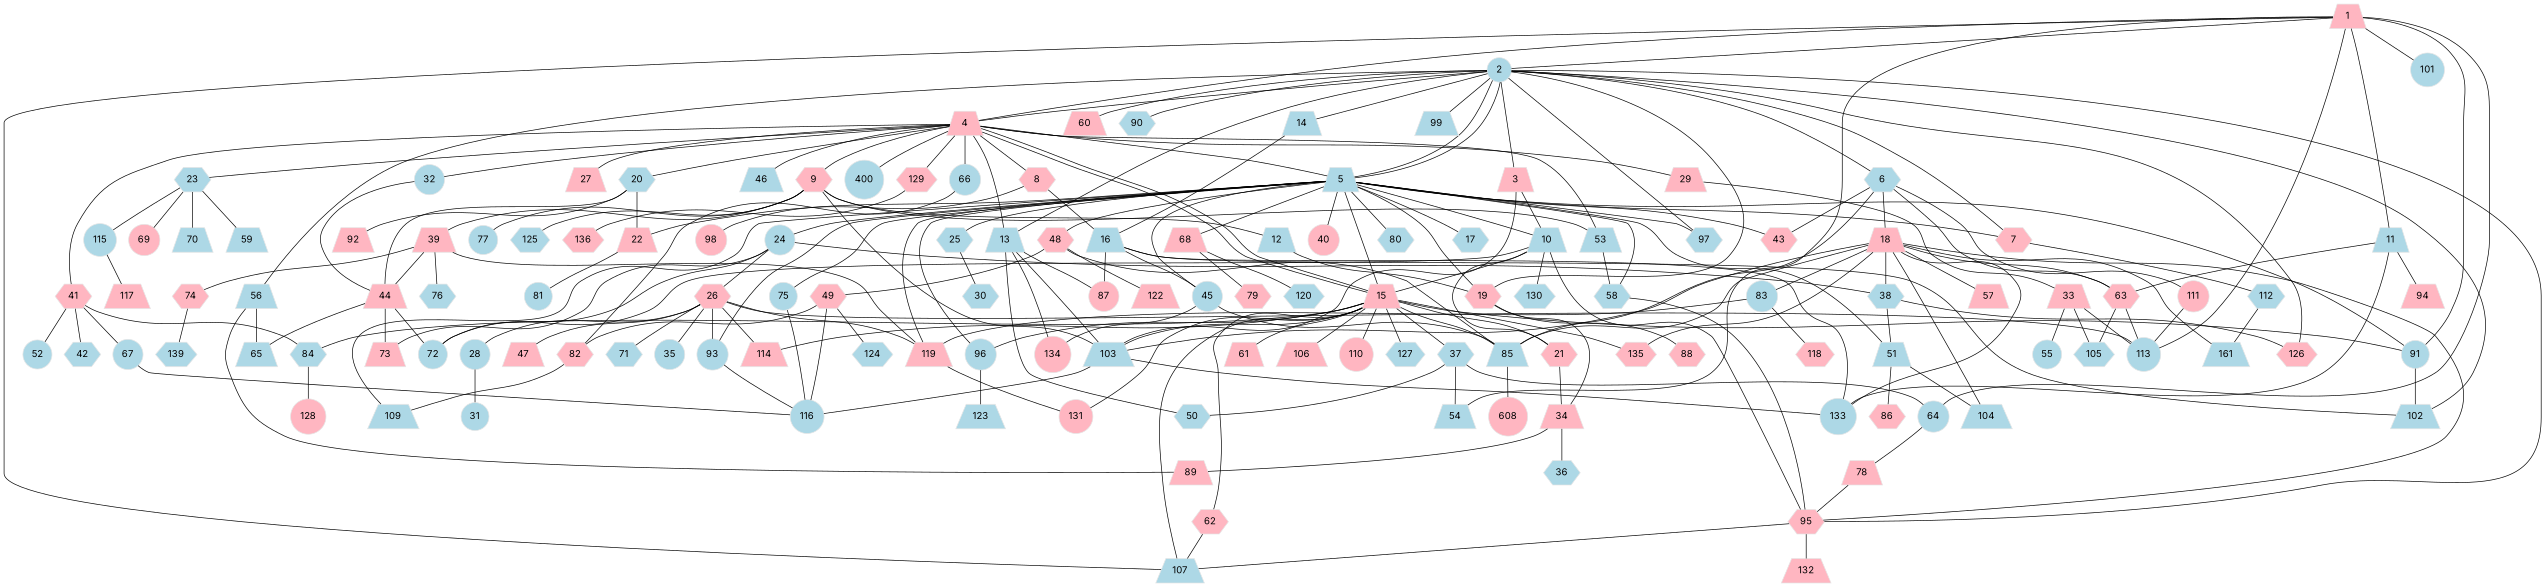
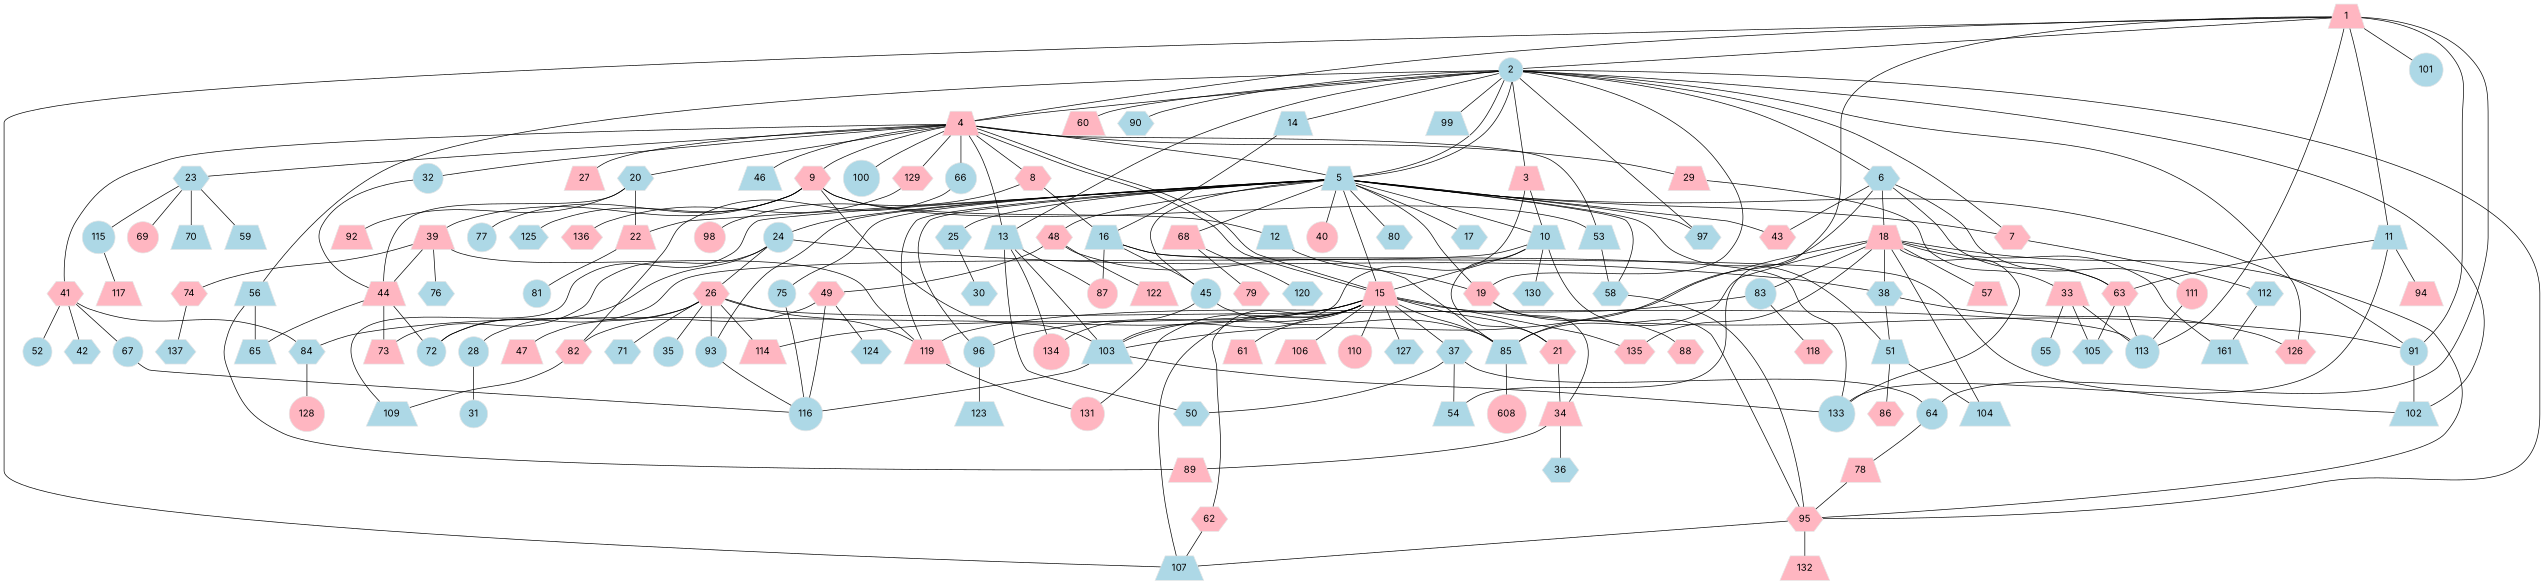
node "400": label "400" -> "100"
node "139": label "139" -> "137"
